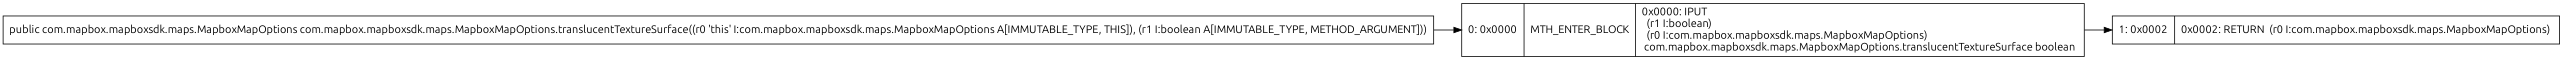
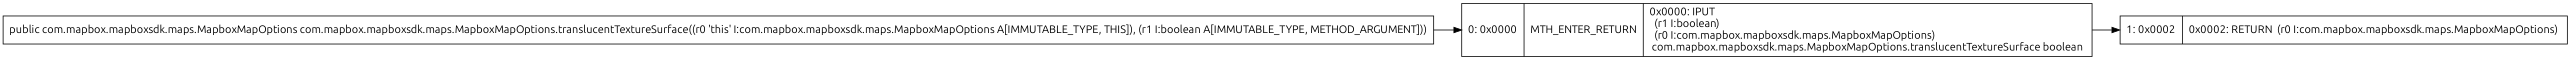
node "0: 0x0000": text "MTH_ENTER_BLOCK" -> "MTH_ENTER_RETURN"
